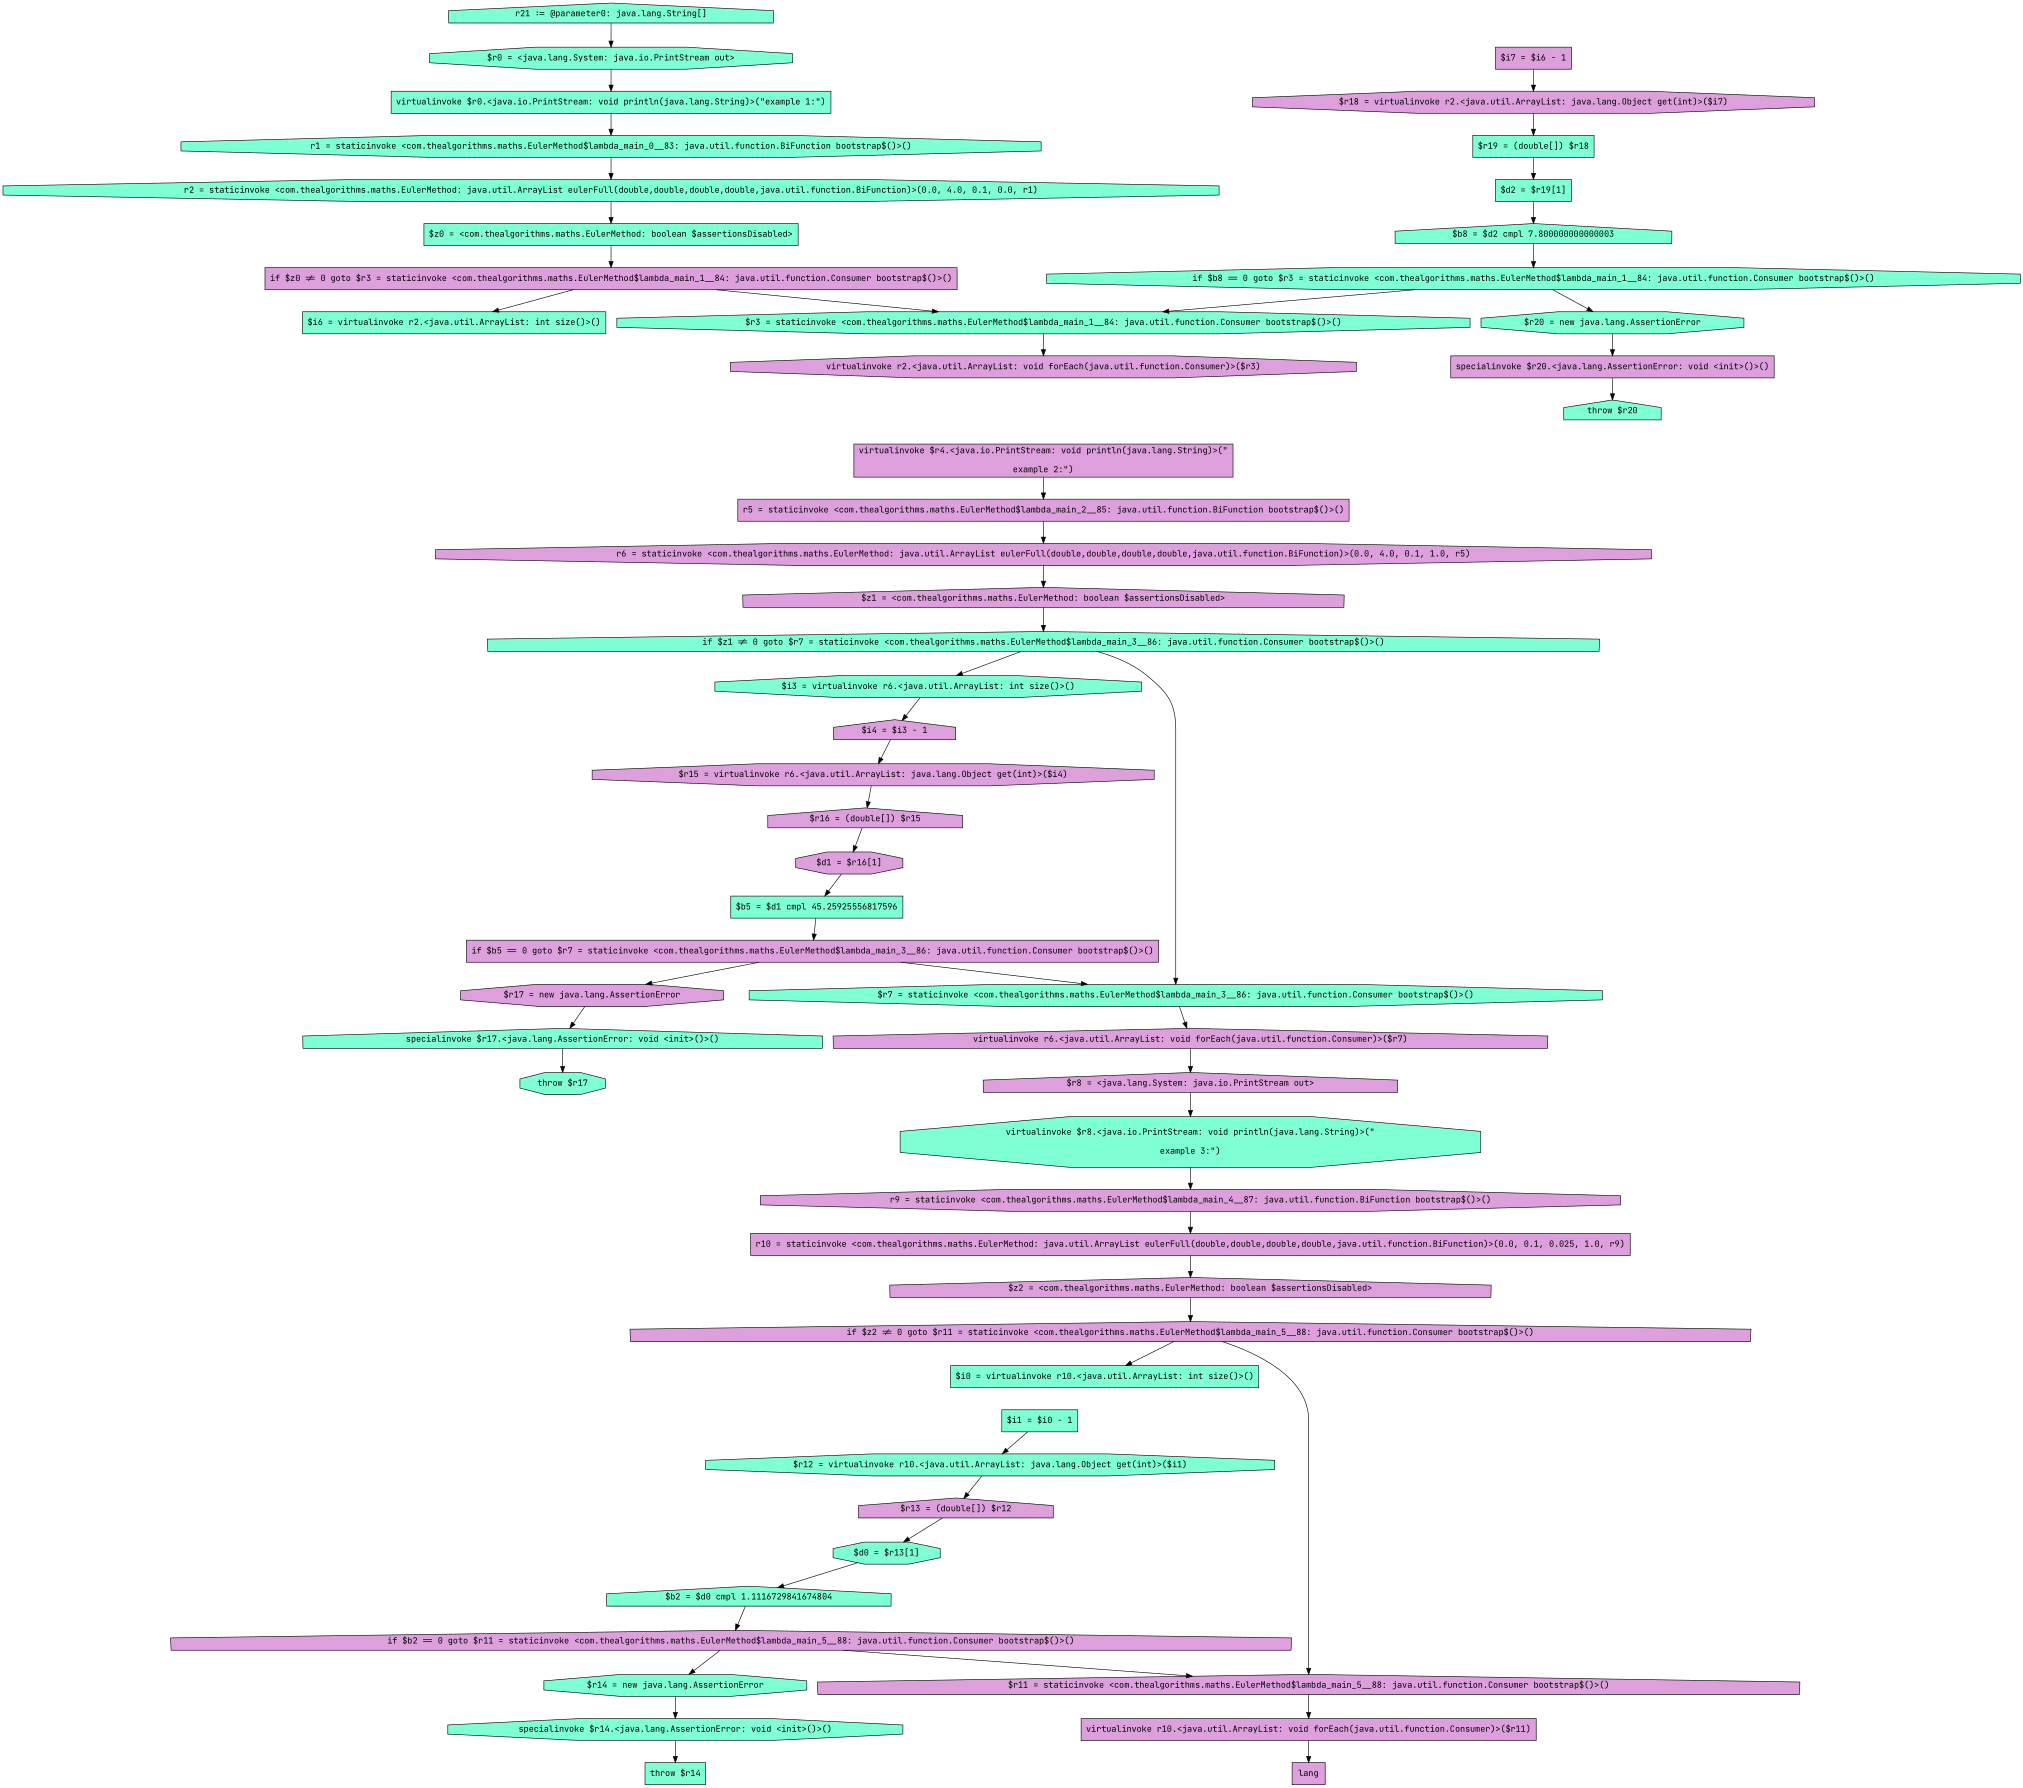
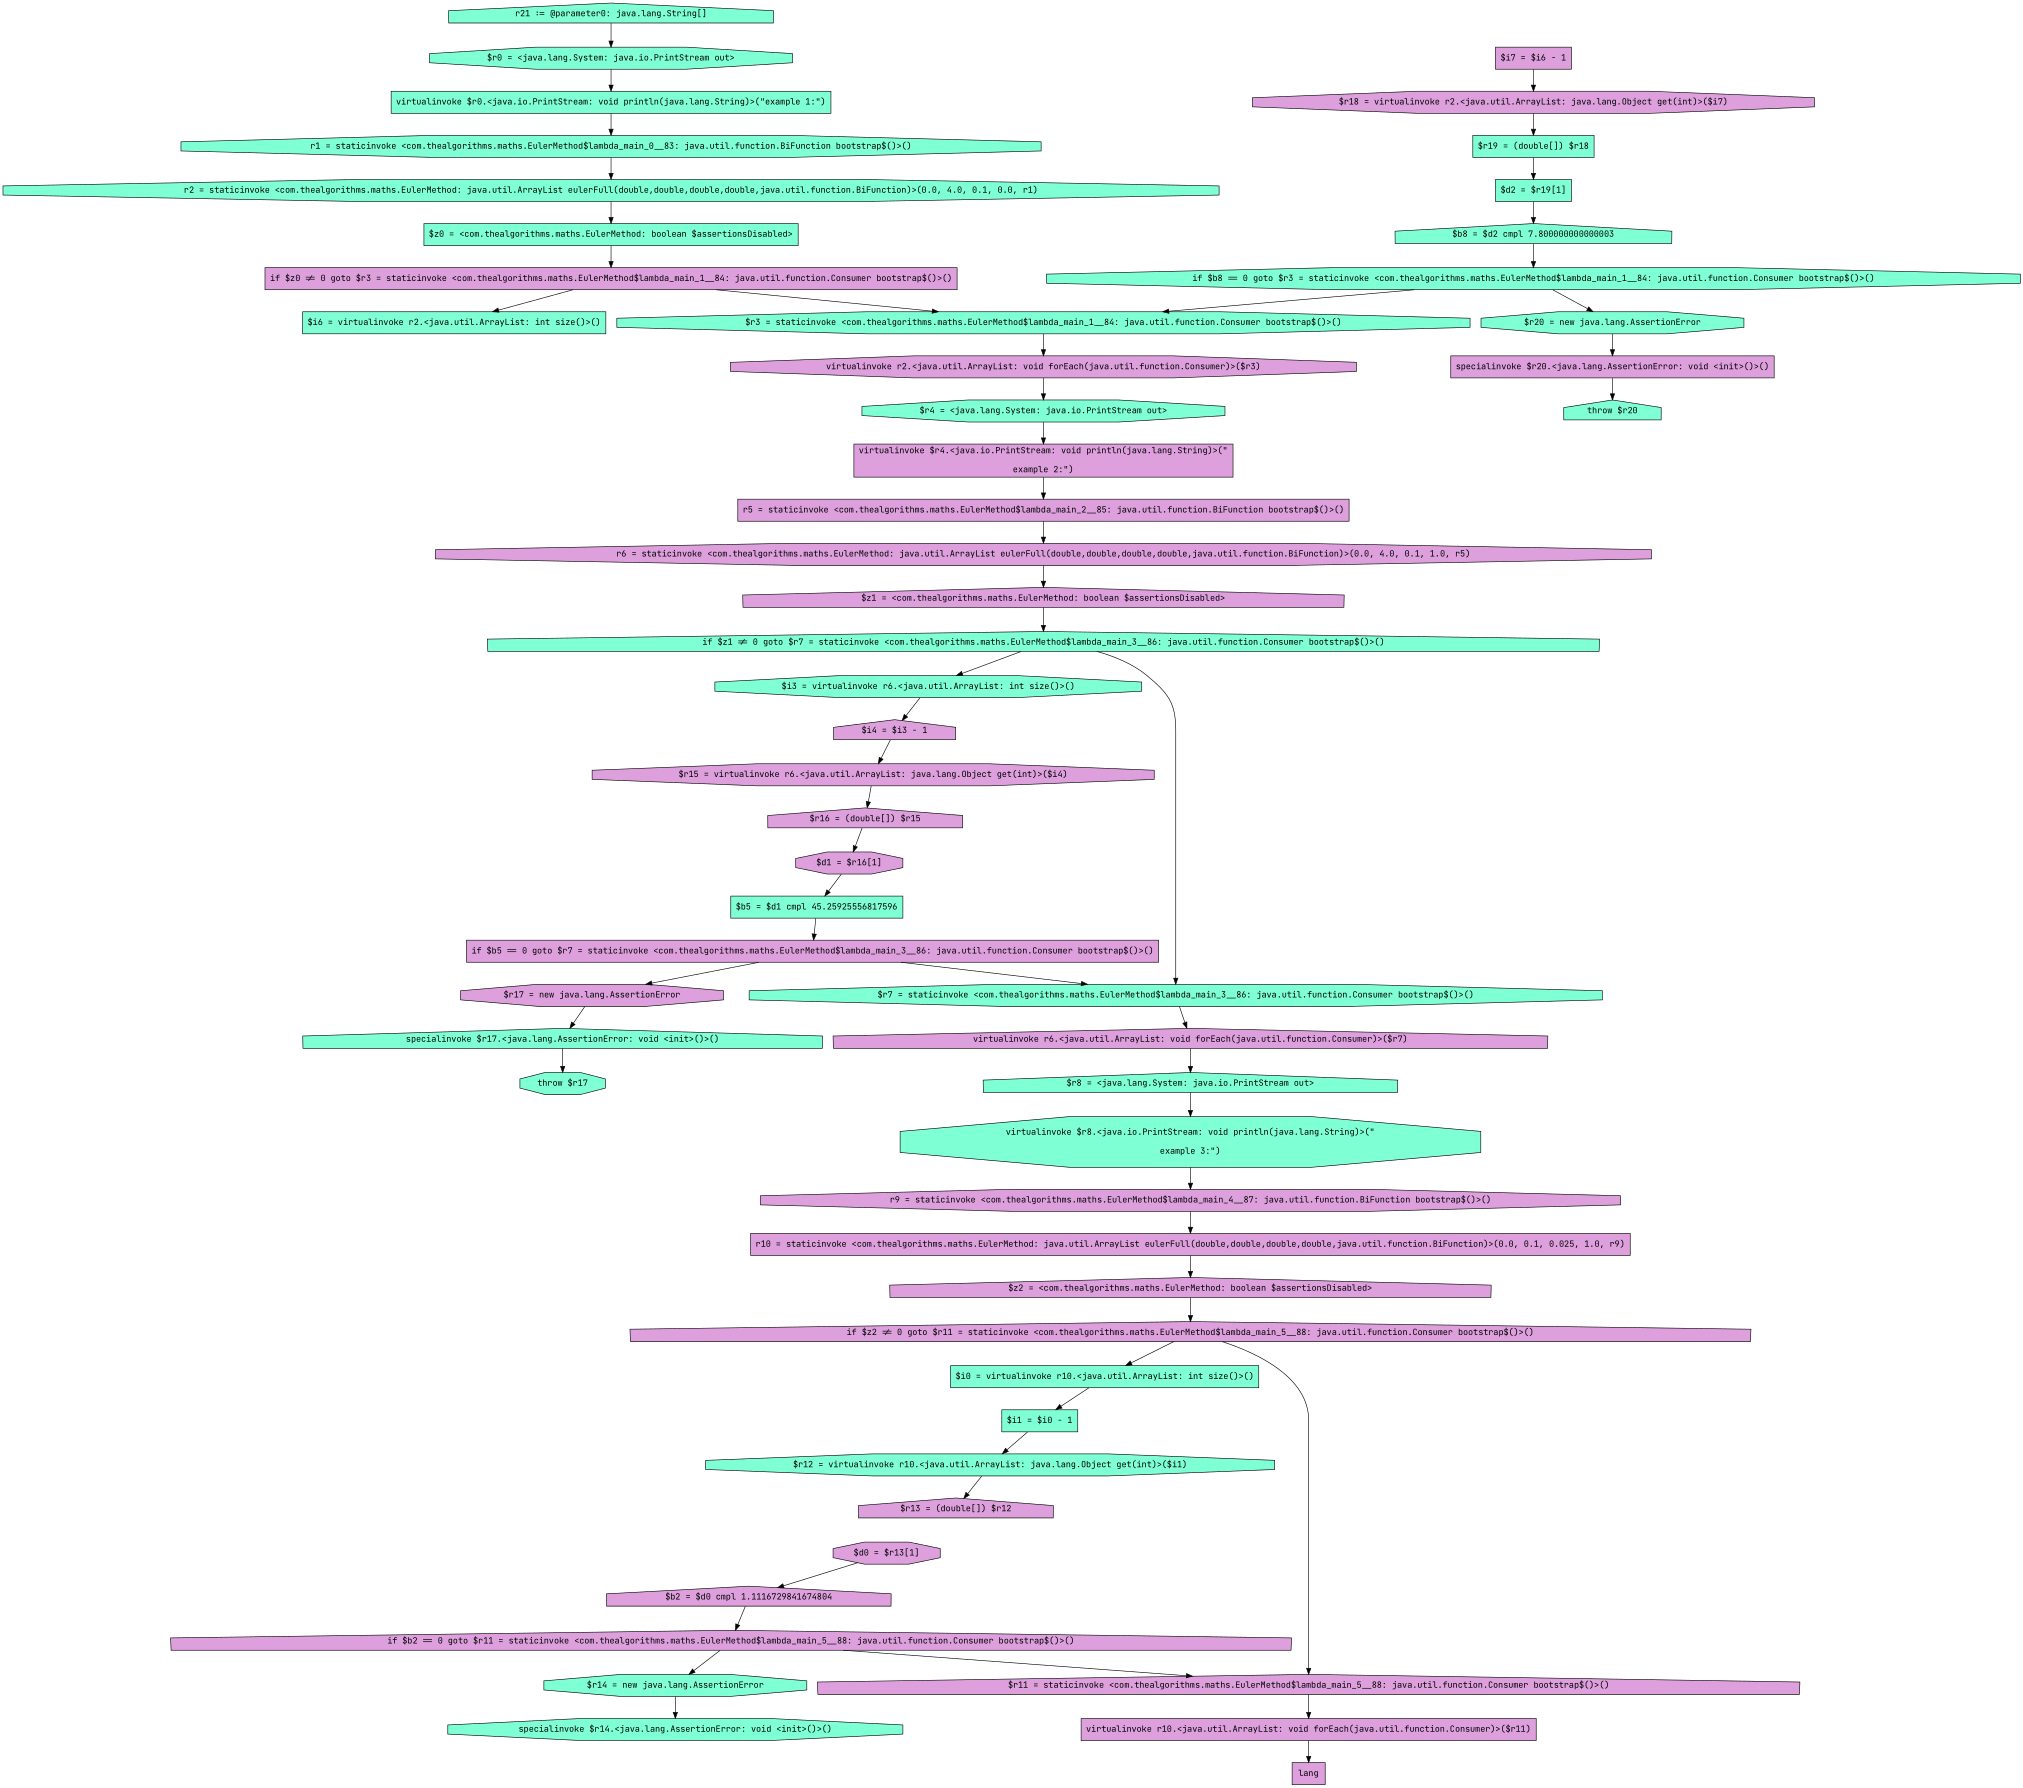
node "$r4 = <java.lang.System: java.io.PrintStream out>": added
node "$r8 = <java.lang.System: java.io.PrintStream out>": fillcolor plum -> aquamarine
edge "$i0 = virtualinvoke r10.<java.util.ArrayList: int size()>()" -> "$i1 = $i0 - 1": added
edge "$r13 = (double[]) $r12" -> "$d0 = $r13[1]": removed
node "$d0 = $r13[1]": fillcolor aquamarine -> plum
node "$b2 = $d0 cmpl 1.1116729841674804": fillcolor aquamarine -> plum
node "throw $r14": removed
